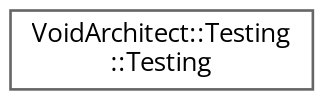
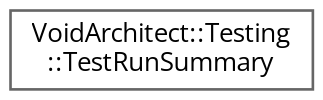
node "VoidArchitect::Testing ::Testing": label "VoidArchitect::Testing ::Testing" -> "VoidArchitect::Testing ::TestRunSummary"
